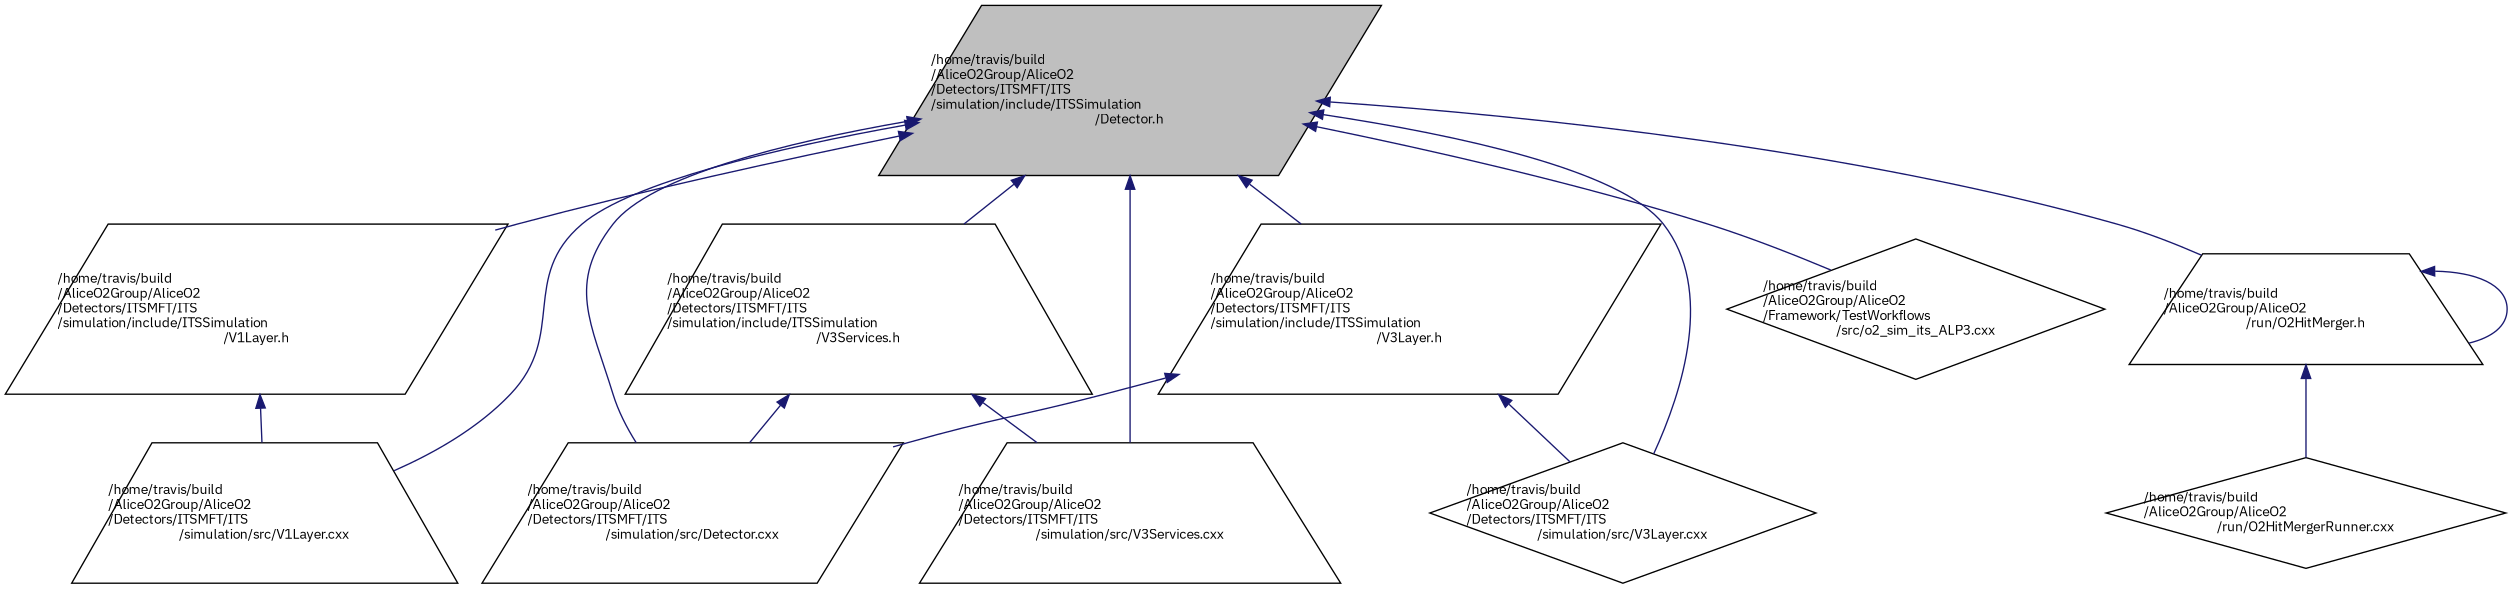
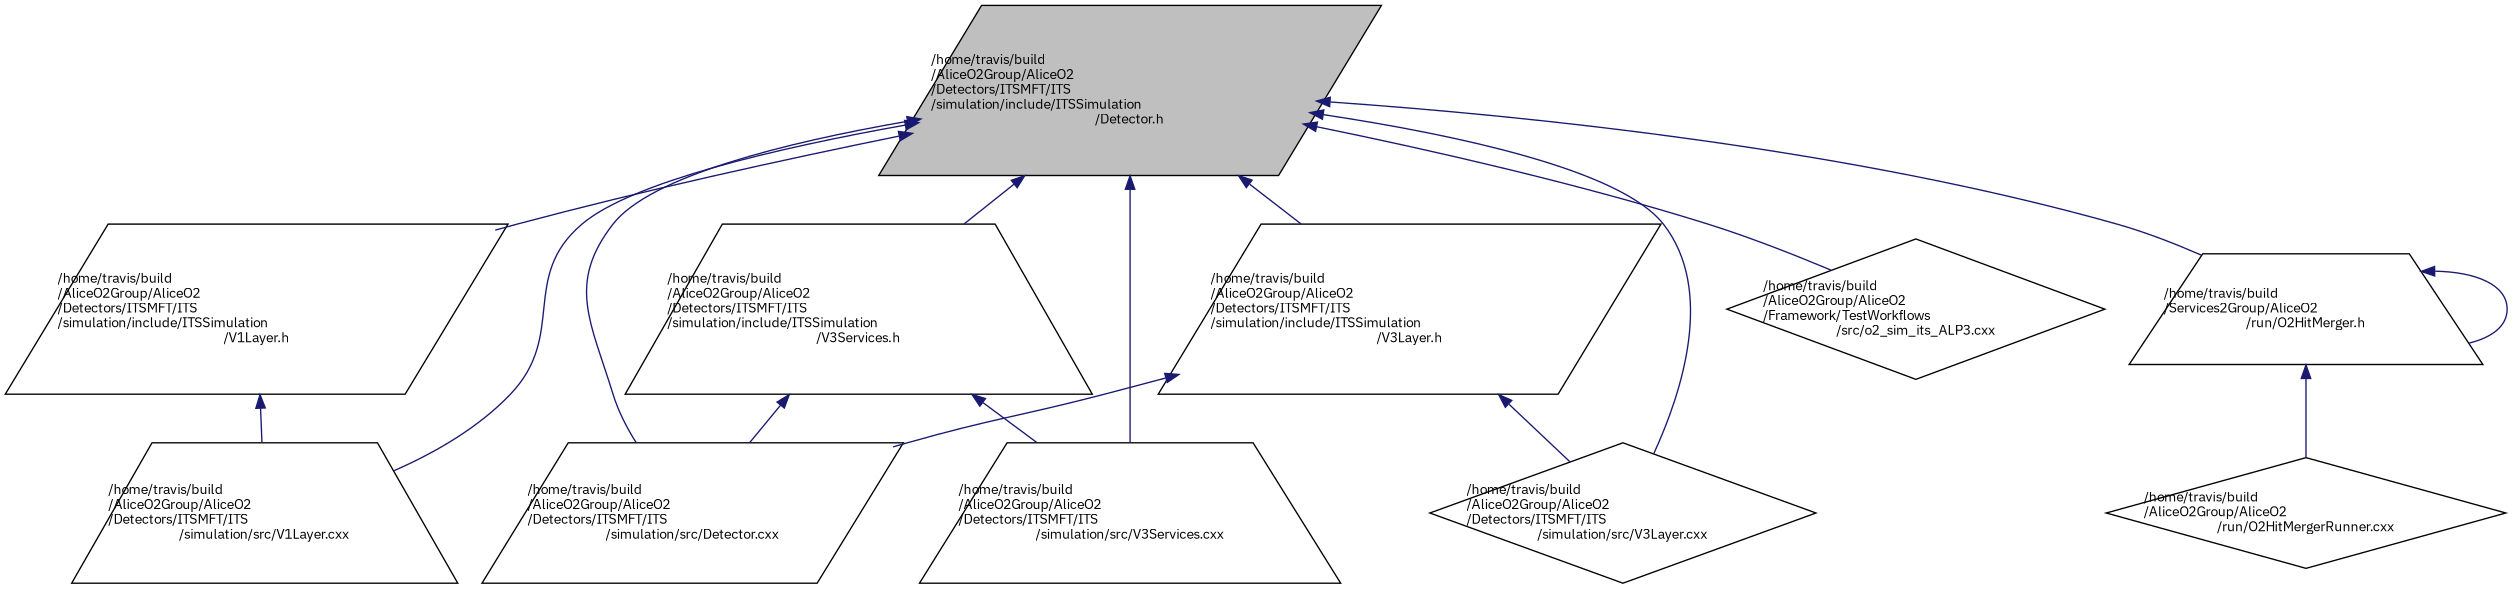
node "/home/travis/build /AliceO2Group/AliceO2 /run/O2HitMerger.h": label "/home/travis/build /AliceO2Group/AliceO2 /run/O2HitMerger.h" -> "/home/travis/build /Services2Group/AliceO2 /run/O2HitMerger.h"
